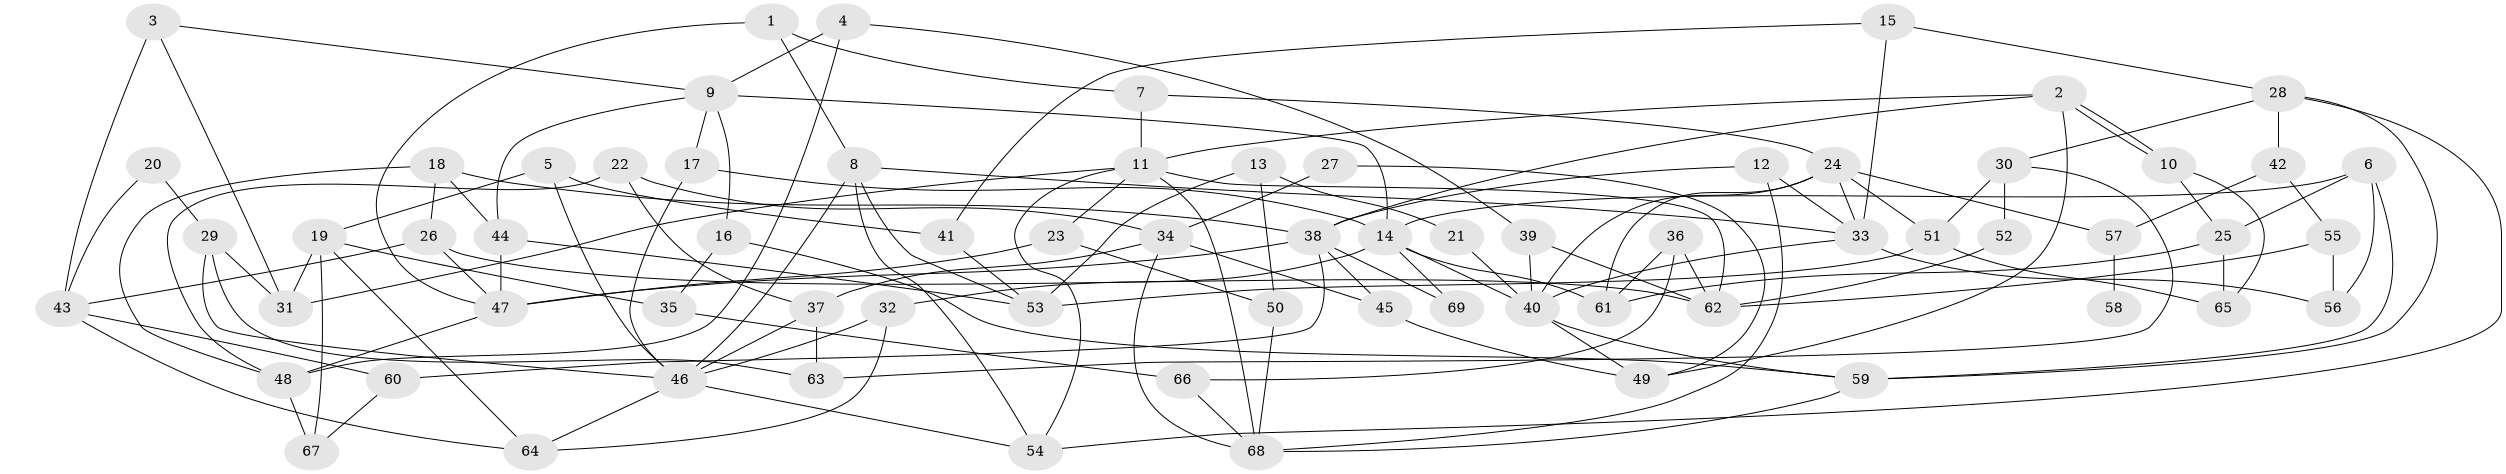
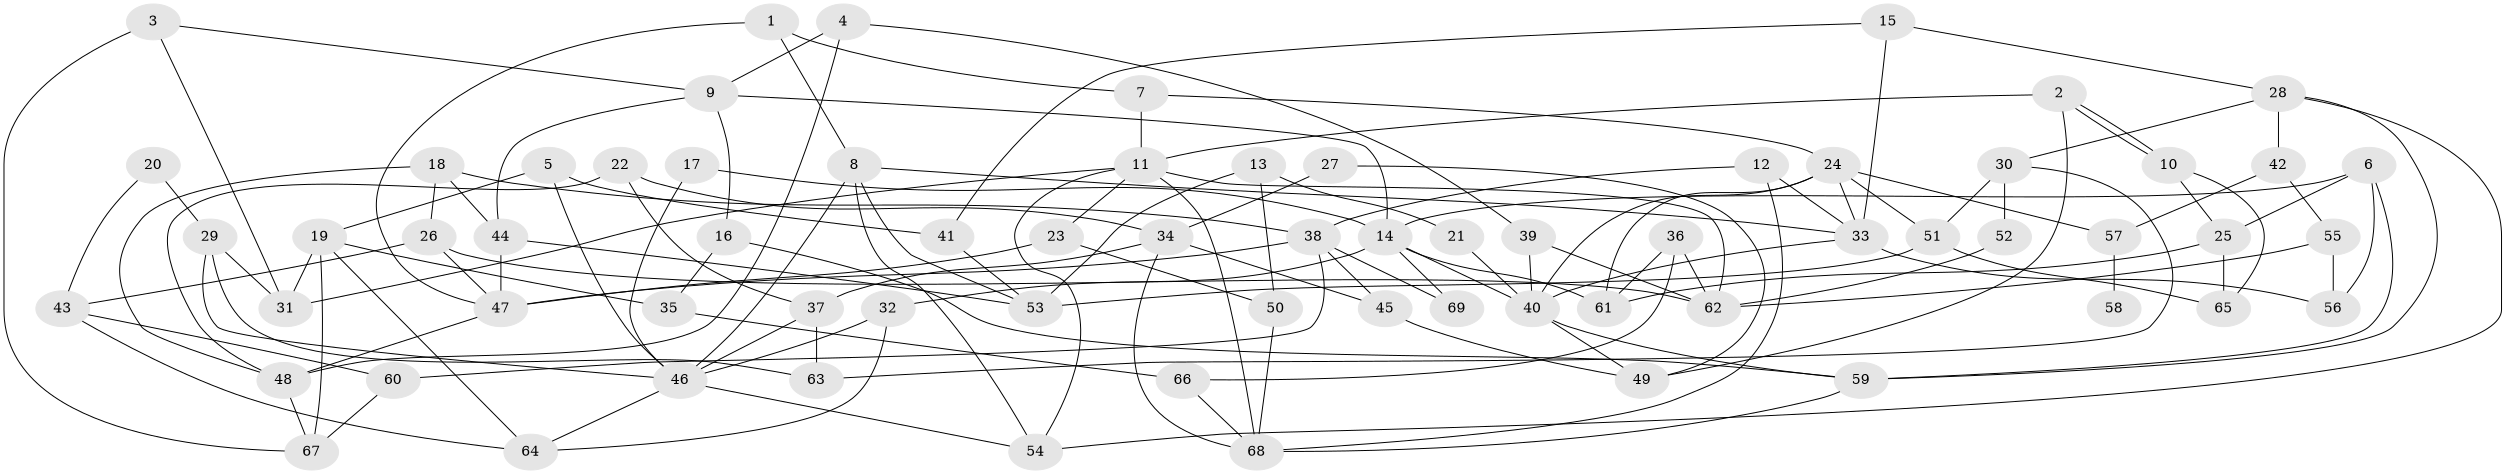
edge "9" -- "17": removed
edge "2" -- "38": removed
edge "3" -- "43": now "3" -- "67"
